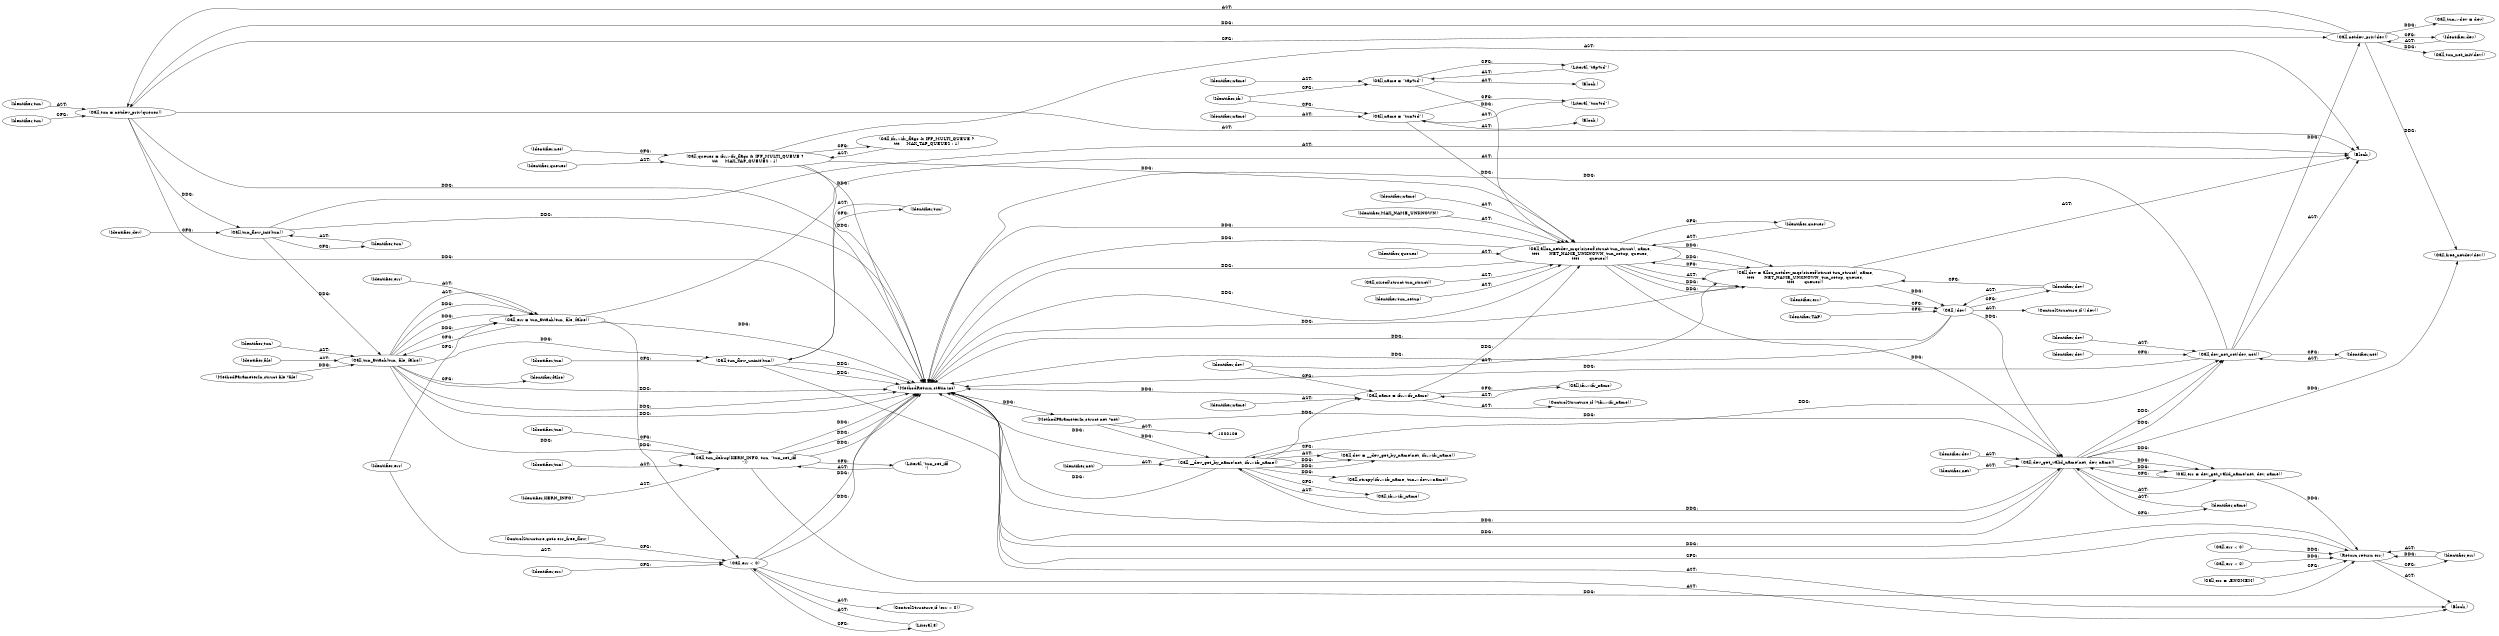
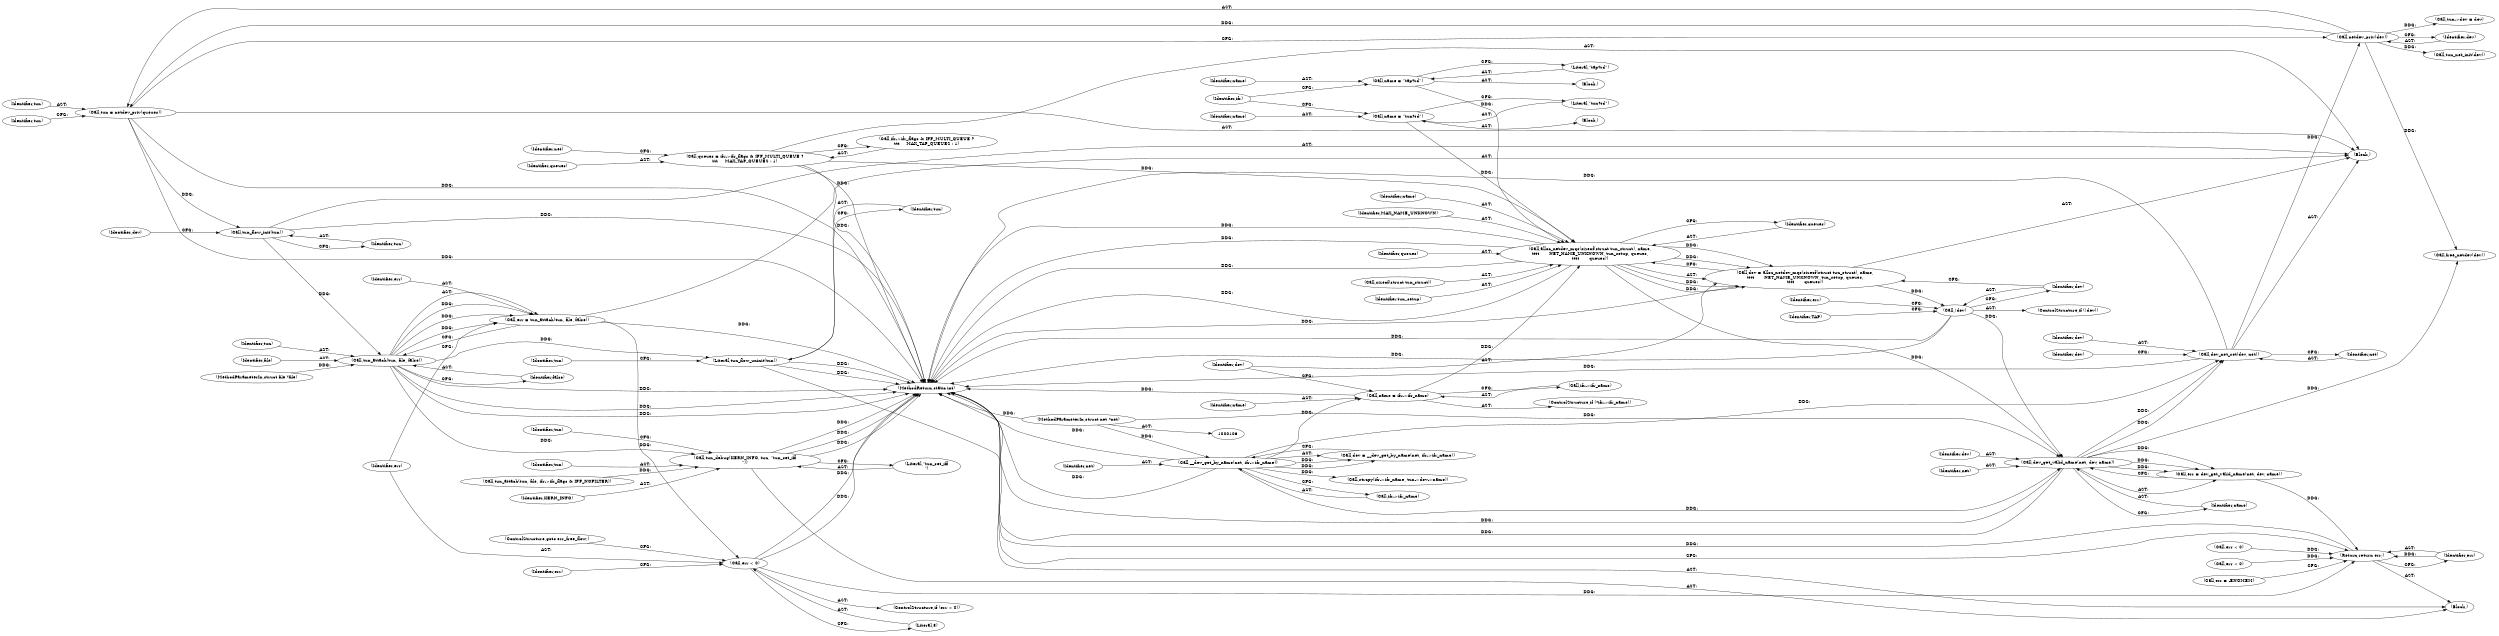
node "(Call,tun_flow_uninit(tun))": label "(Call,tun_flow_uninit(tun))" -> "(Literal,tun_flow_uninit(tun))"
edge "(Identifier,false)" -> "(Call,tun_attach(tun, file, false))": added, label "AST:"
edge "(MethodReturn,static int)" -> "(MethodParameterIn,struct net *net)": reversed
node "(Call,tun_attach(tun, file, ifr->ifr_flags & IFF_NOFILTER))": added
